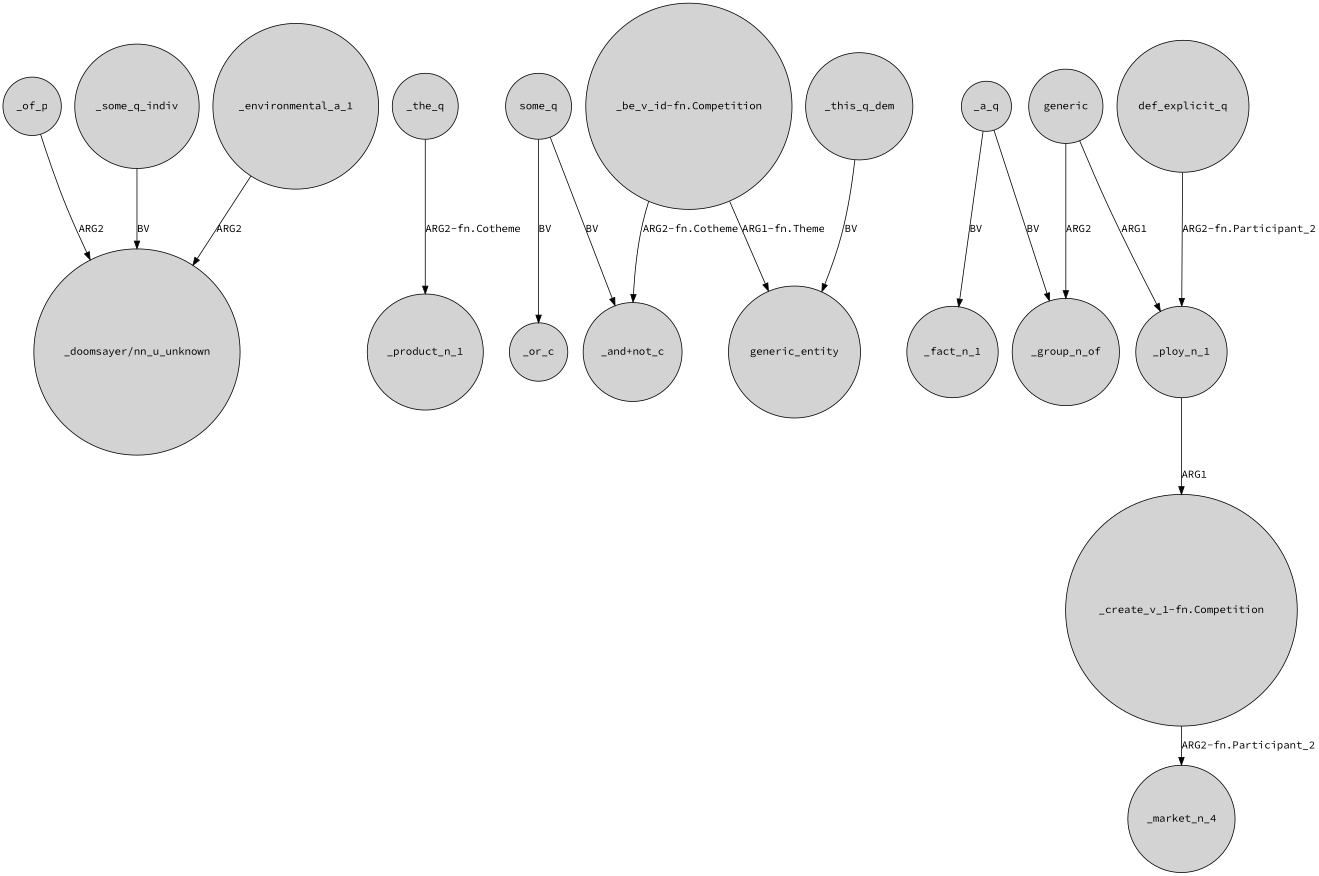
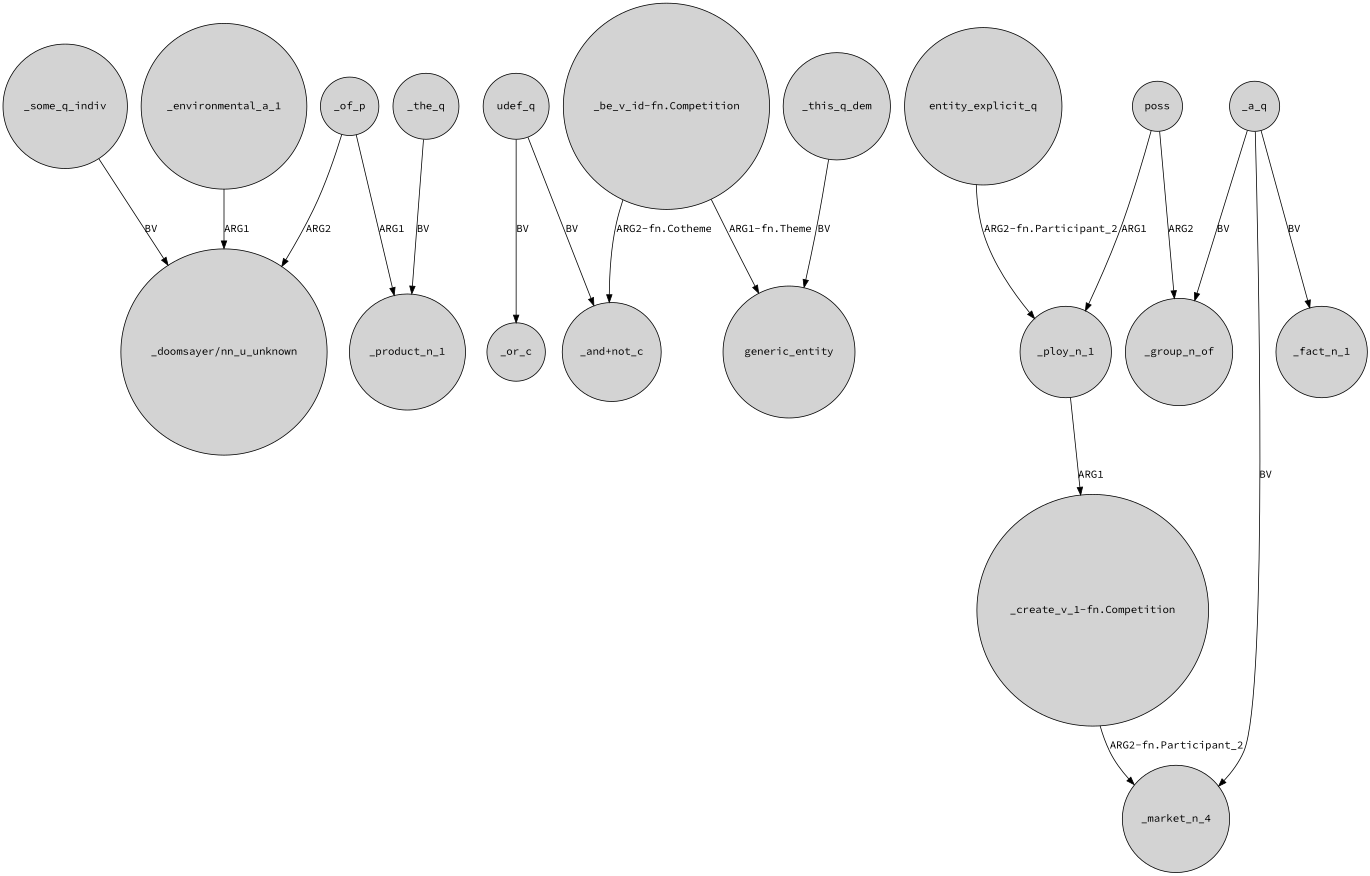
node "some_q": label "some_q" -> "udef_q"
node "generic": label "generic" -> "poss"
node "def_explicit_q": label "def_explicit_q" -> "entity_explicit_q"
edge "_of_p" -> "_product_n_1": added, label "ARG1"
edge "_environmental_a_1" -> "_doomsayer/nn_u_unknown": label "ARG2" -> "ARG1"
edge "_the_q" -> "_product_n_1": label "ARG2-fn.Cotheme" -> "BV"
edge "_a_q" -> "_market_n_4": added, label "BV"
